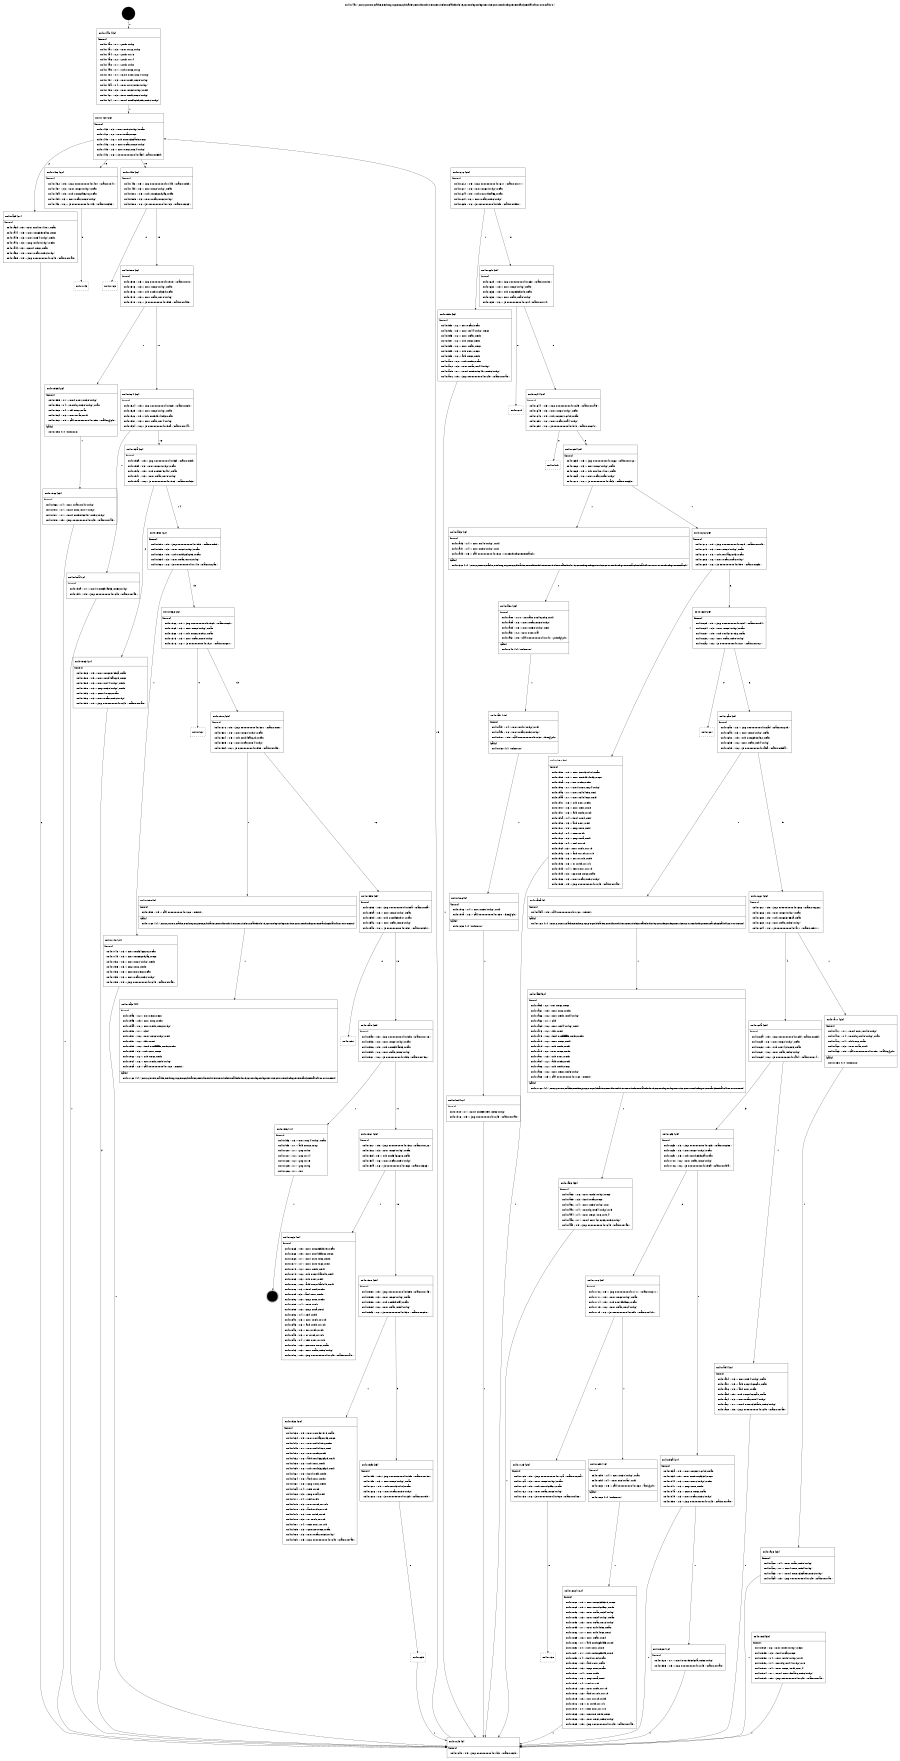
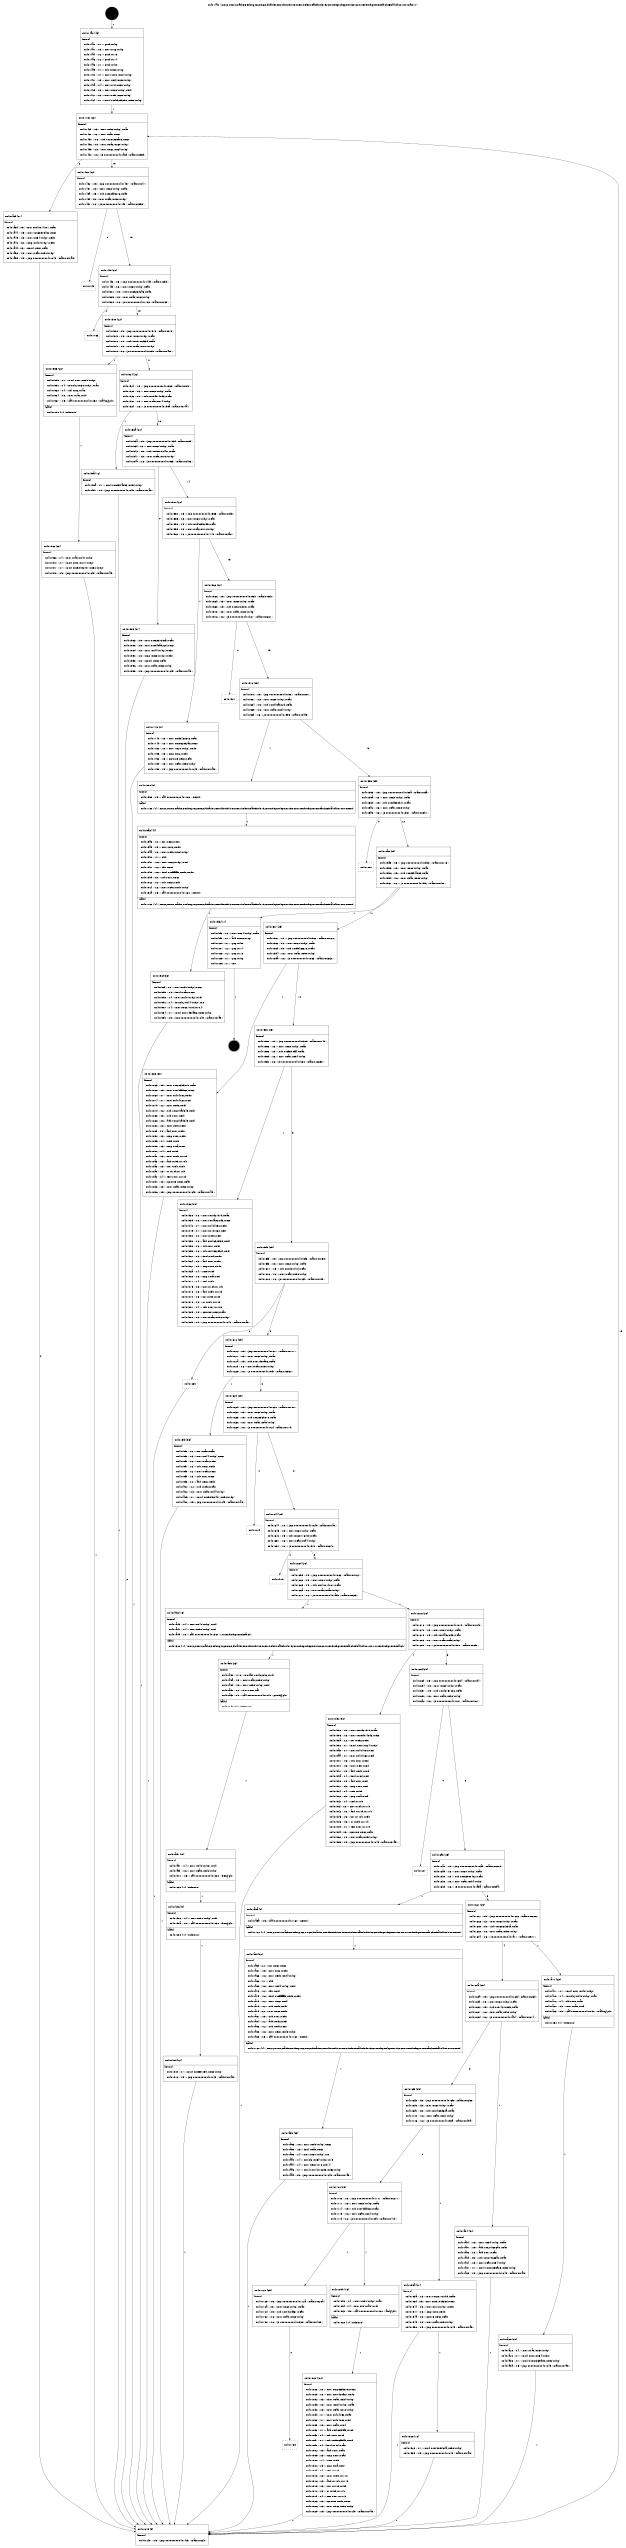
edge "0x4014cb [23]" -> "0x4014f8 [22]": now "0x4014e2 [22]" -> "0x4014f8 [22]"
edge "0x4019a3 [44]" -> "0x4019cf [33]": added, label "1"
edge "0x4015f9 [25]" -> "0x401612 [25]": added, label "9"
edge "0x401863 [88]" -> "0x401c49 [5]": added, label "1"
